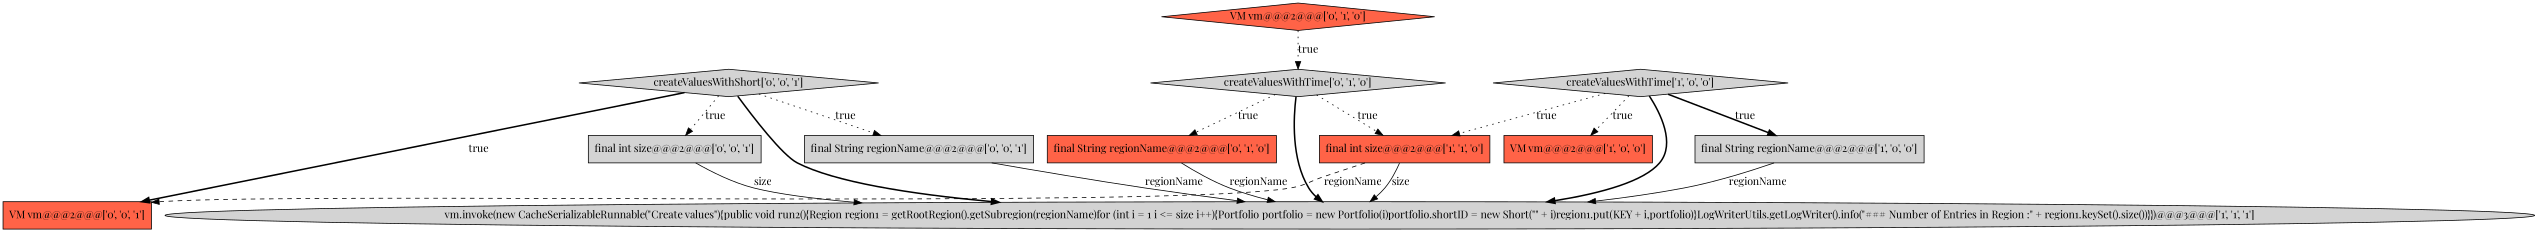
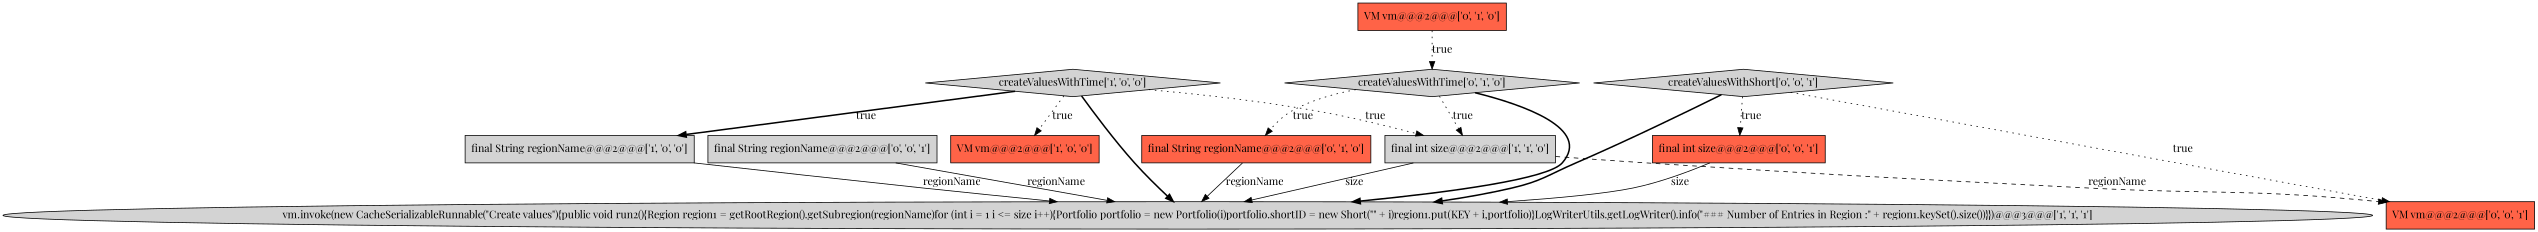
node "VM vm@@@2@@@['0', '1', '0']": shape diamond -> box
edge "createValuesWithShort['0', '0', '1']" -> "final String regionName@@@2@@@['0', '0', '1']": removed, label "true"
edge "createValuesWithShort['0', '0', '1']" -> "VM vm@@@2@@@['0', '0', '1']": style bold -> dotted
node "final int size@@@2@@@['0', '0', '1']": fillcolor lightgray -> tomato
node "final int size@@@2@@@['1', '1', '0']": fillcolor tomato -> lightgray
